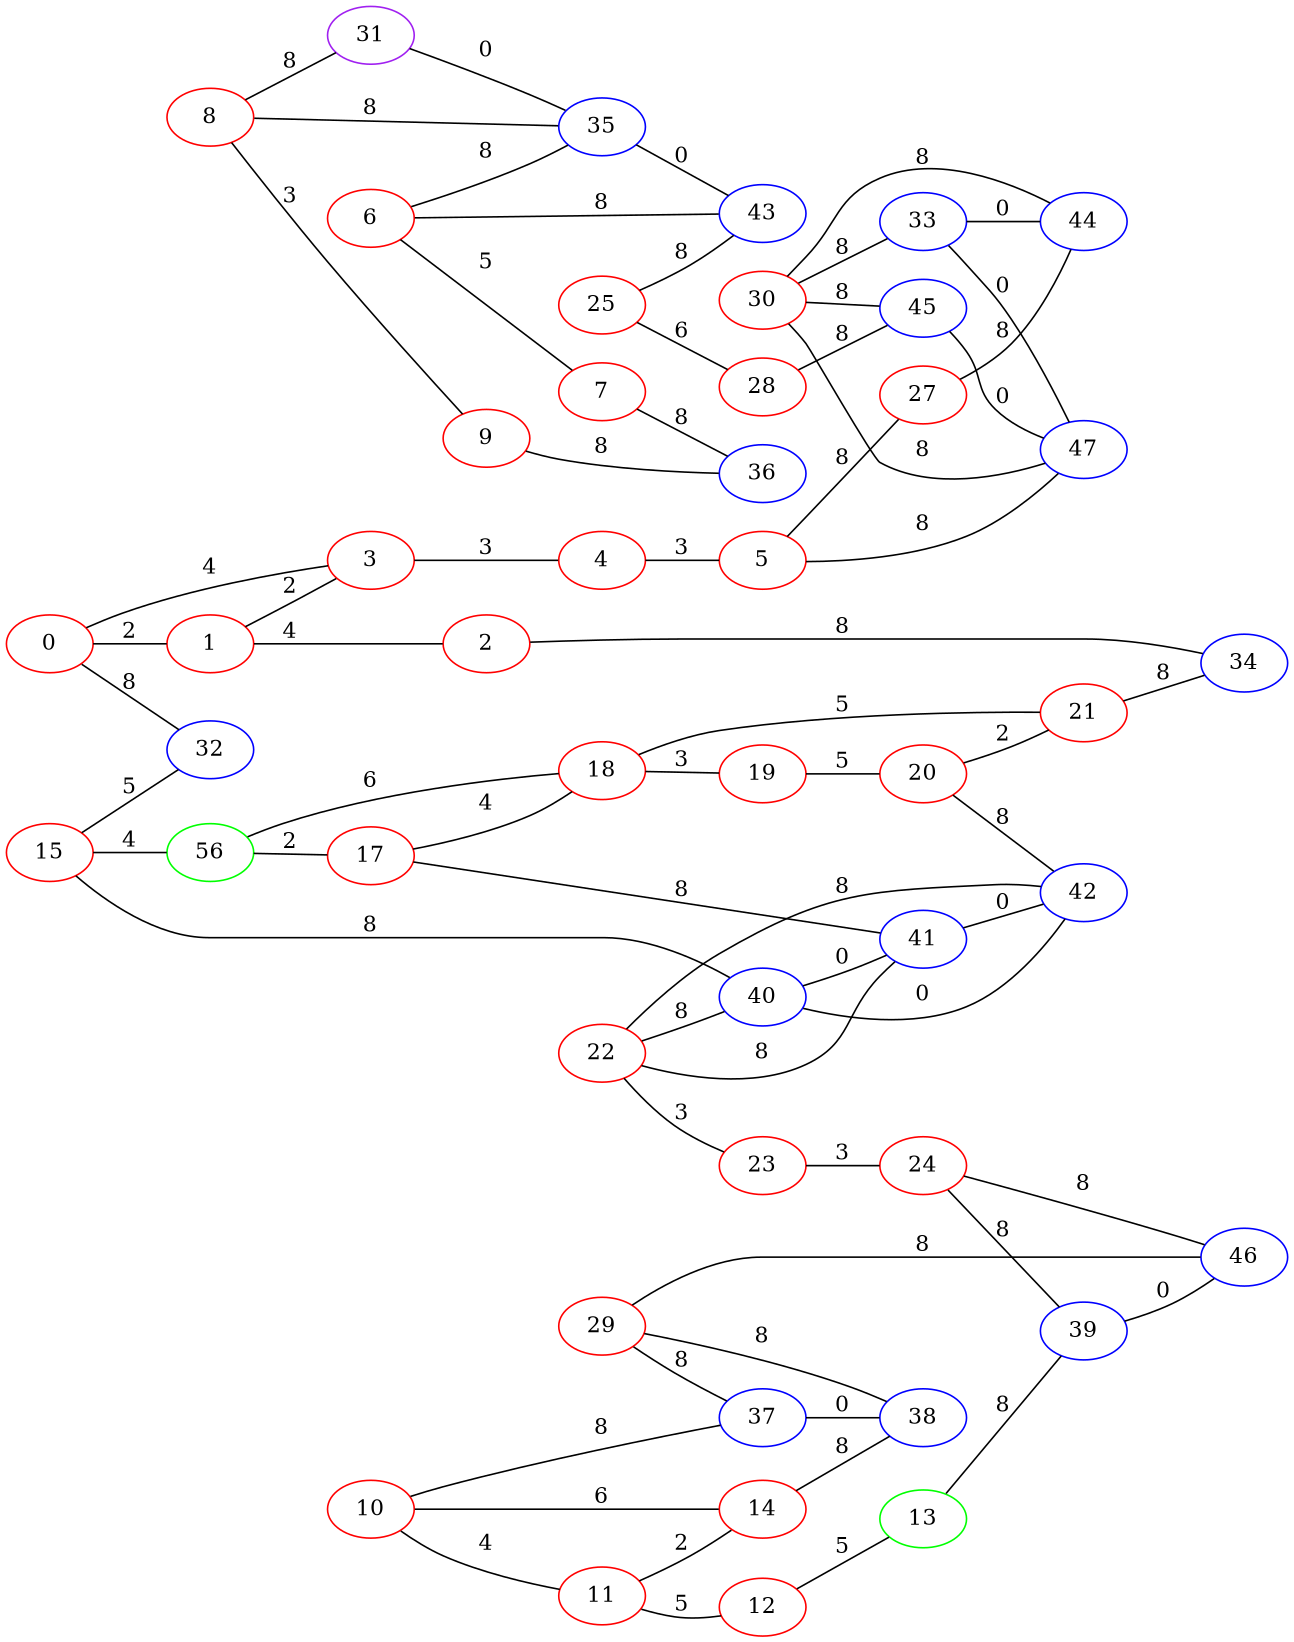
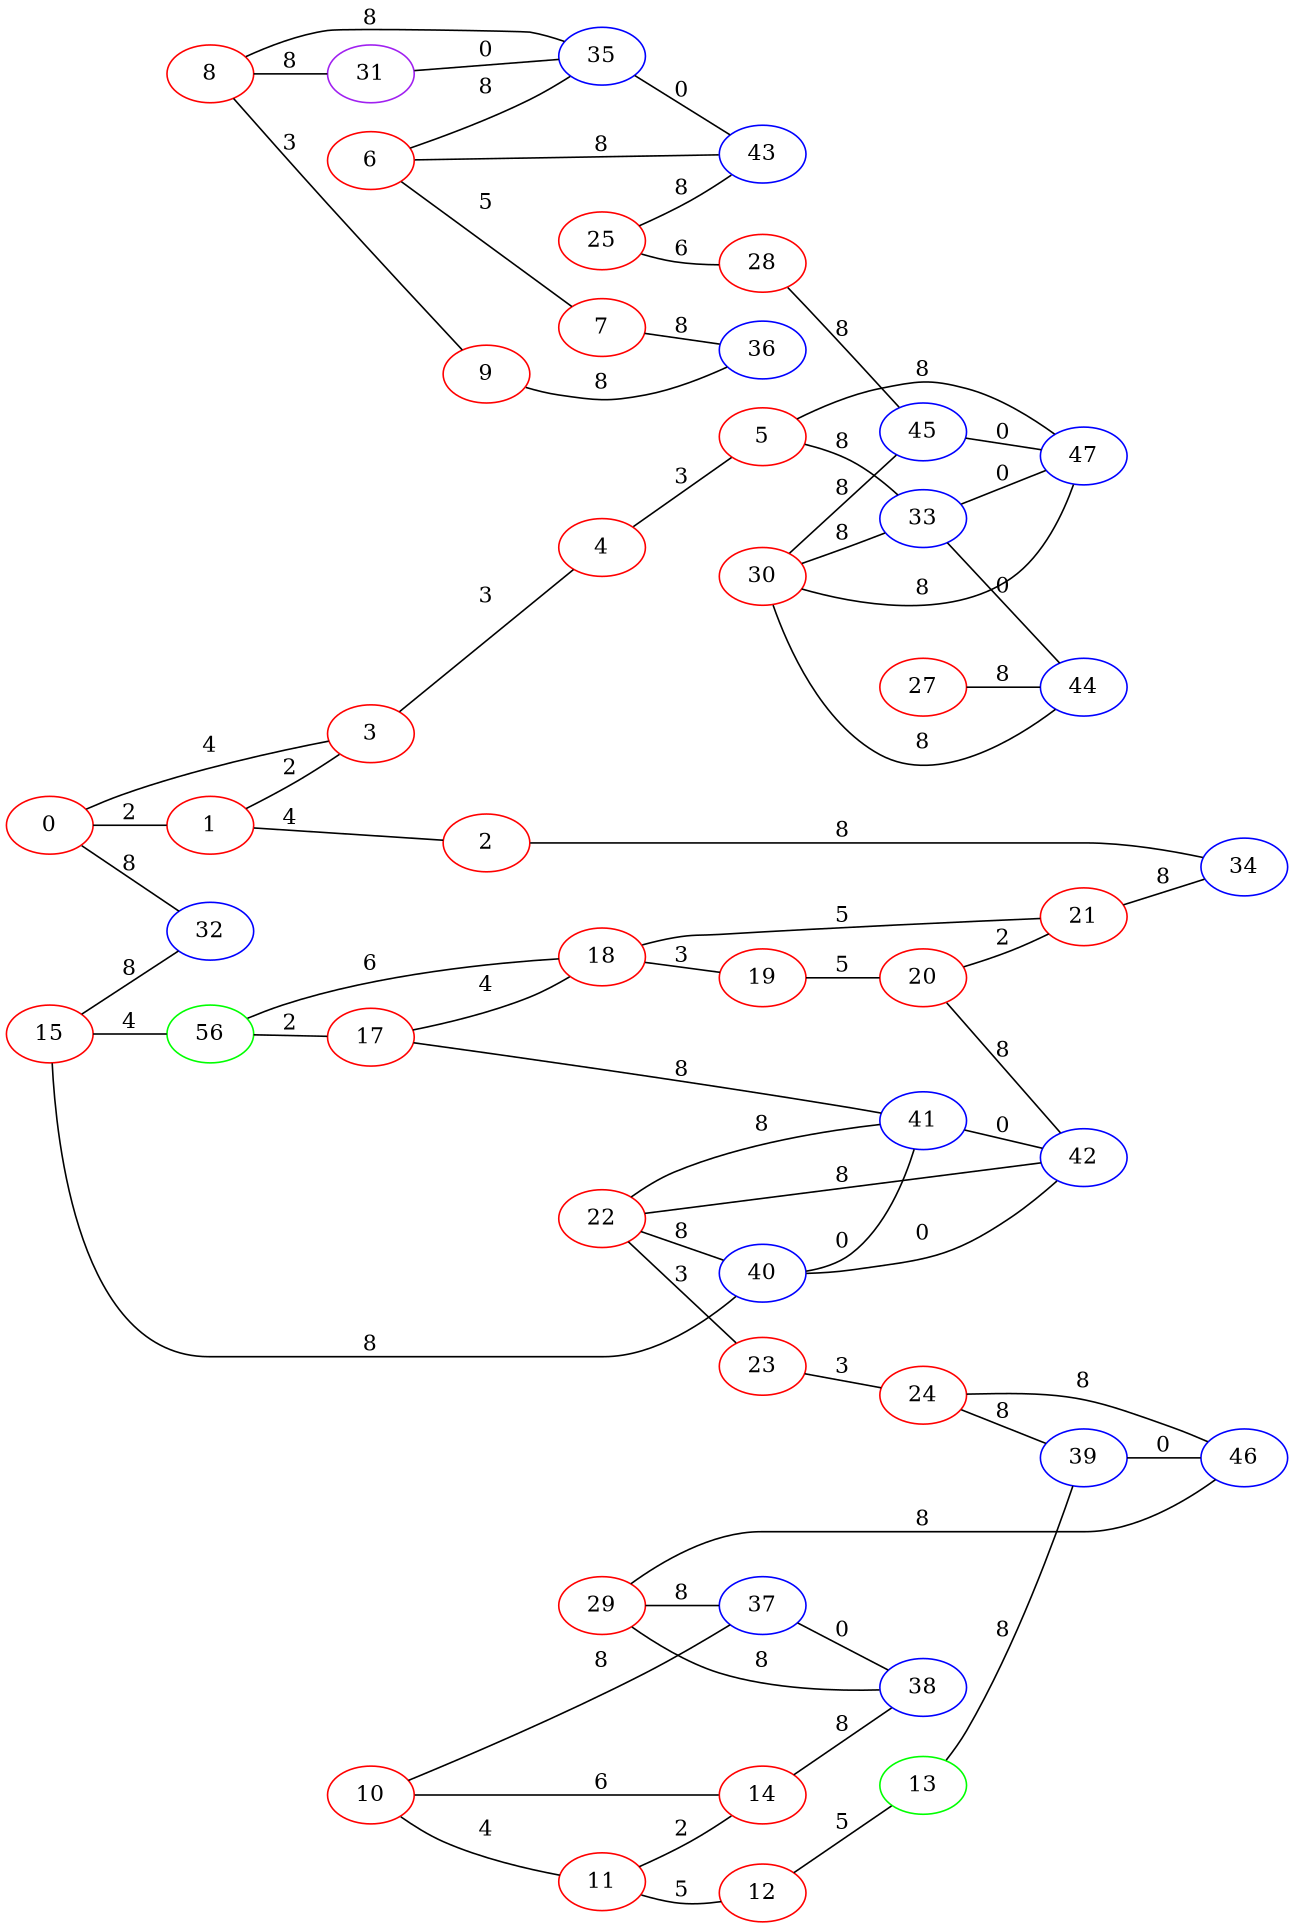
edge "27" -- "5": now "33" -- "5"
edge "32" -- "15": label "5" -> "8"
